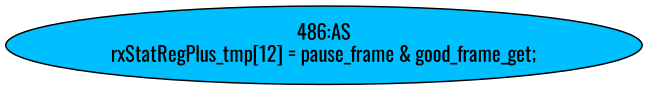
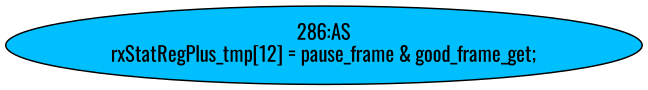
node "486:AS rxStatRegPlus_tmp[12] = pause_frame & good_frame_get;": label "486:AS rxStatRegPlus_tmp[12] = pause_frame & good_frame_get;" -> "286:AS rxStatRegPlus_tmp[12] = pause_frame & good_frame_get;"
